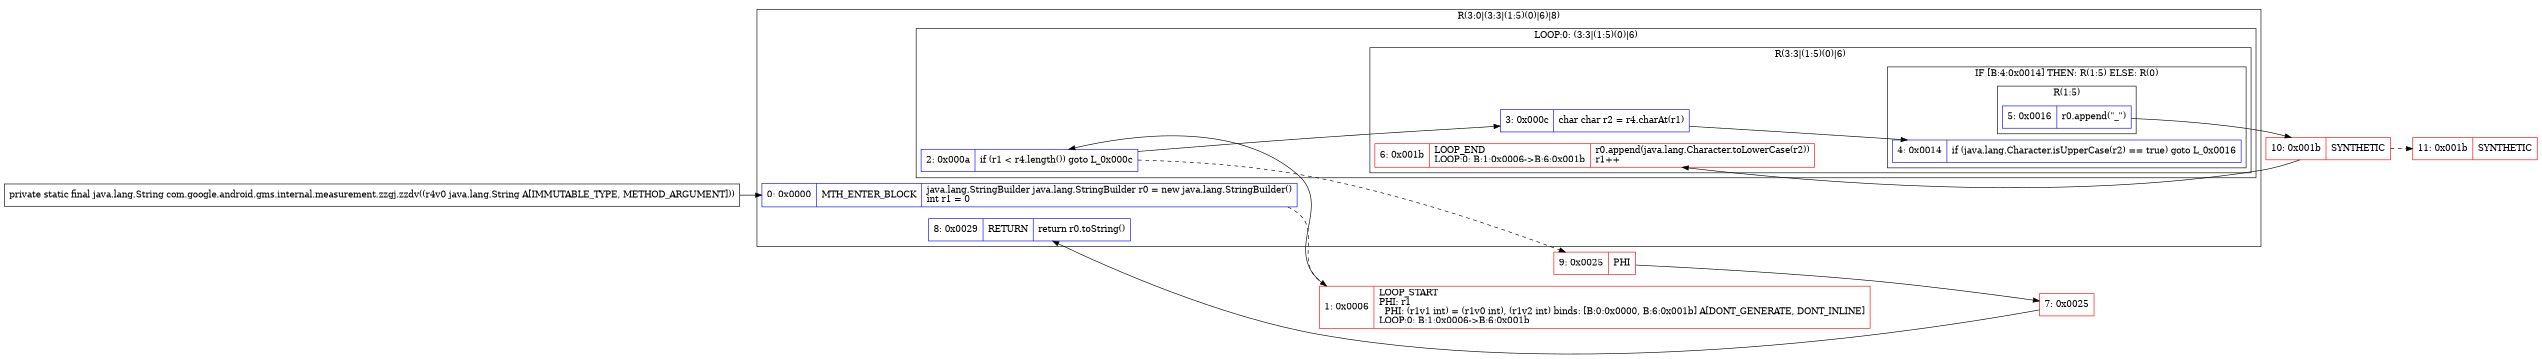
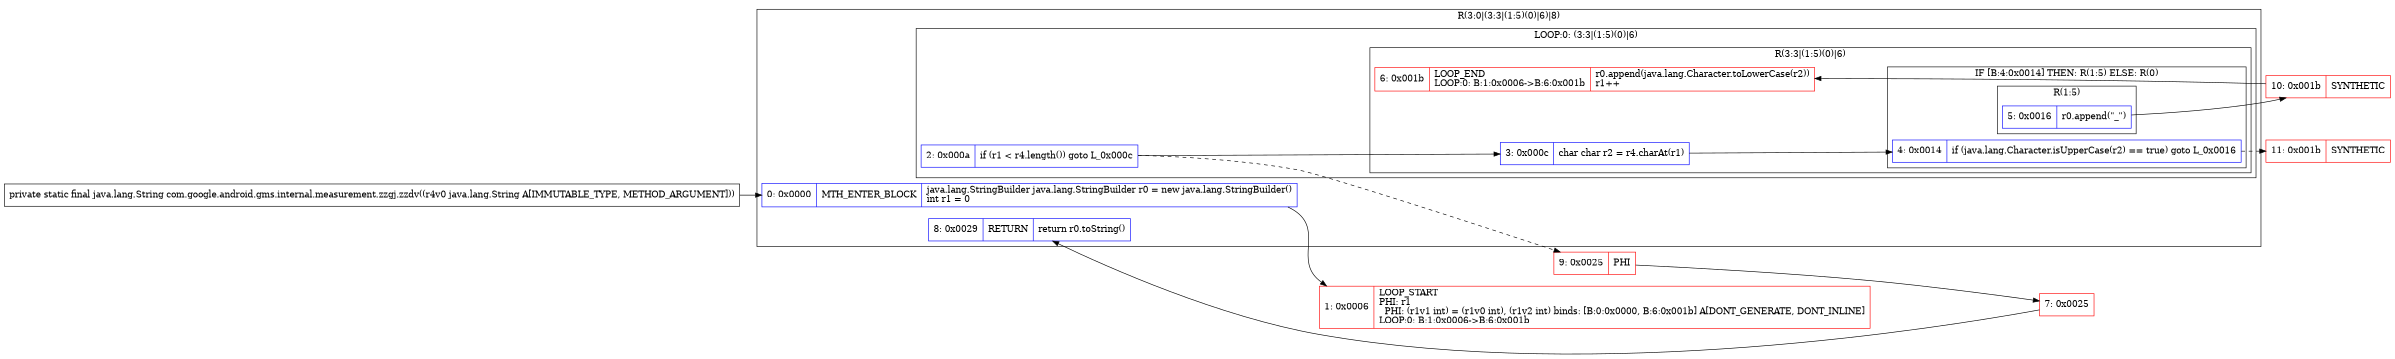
edge "1: 0x0006" -> "2: 0x000a": removed
edge "10: 0x001b" -> "11: 0x001b": now "4: 0x0014" -> "11: 0x001b"
edge "0: 0x0000" -> "1: 0x0006": style dashed -> solid
